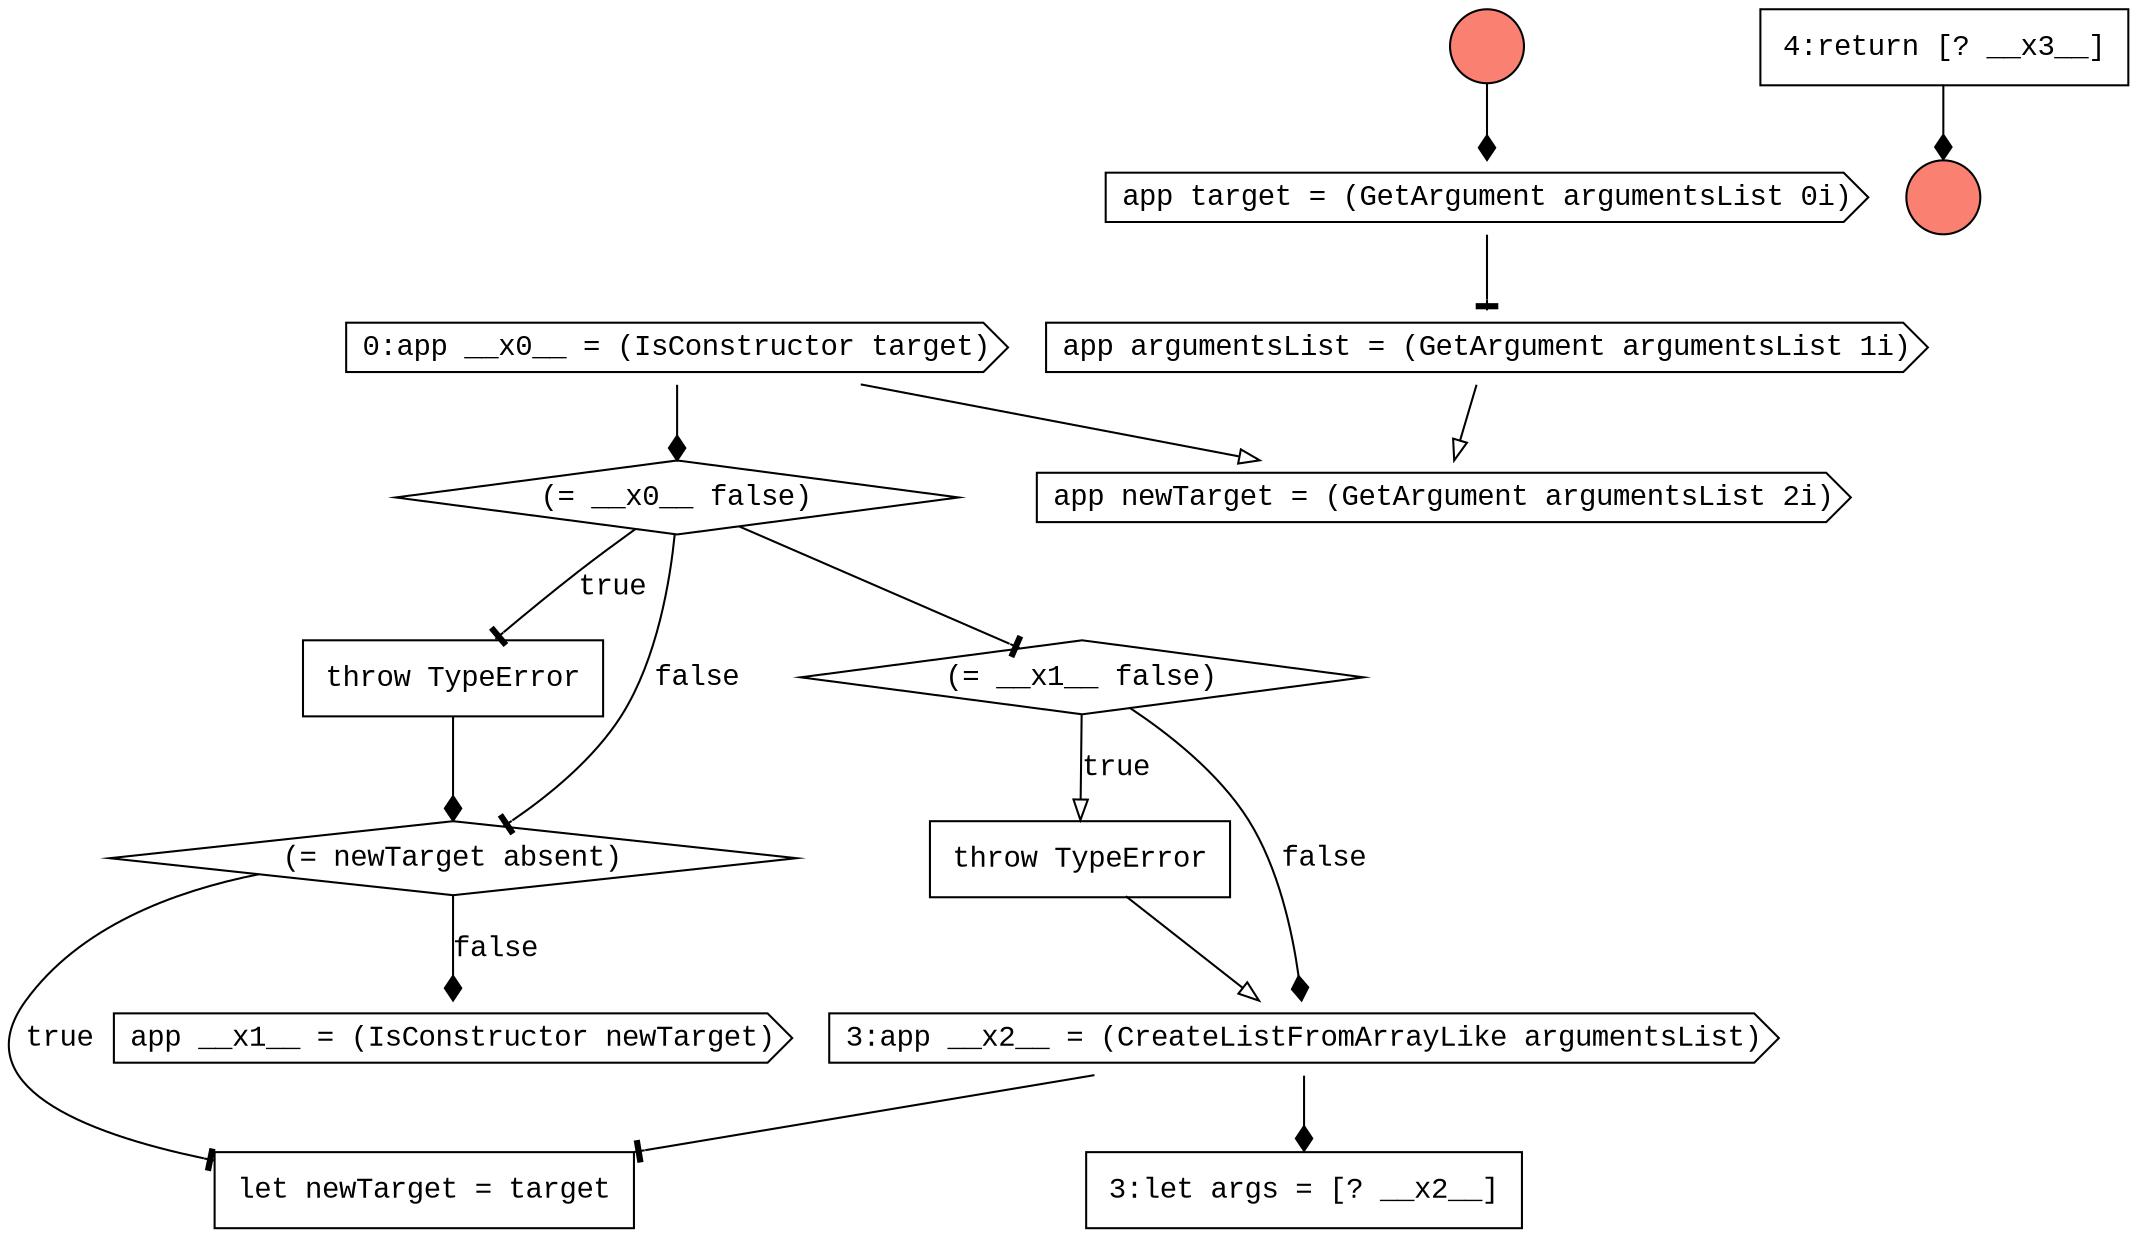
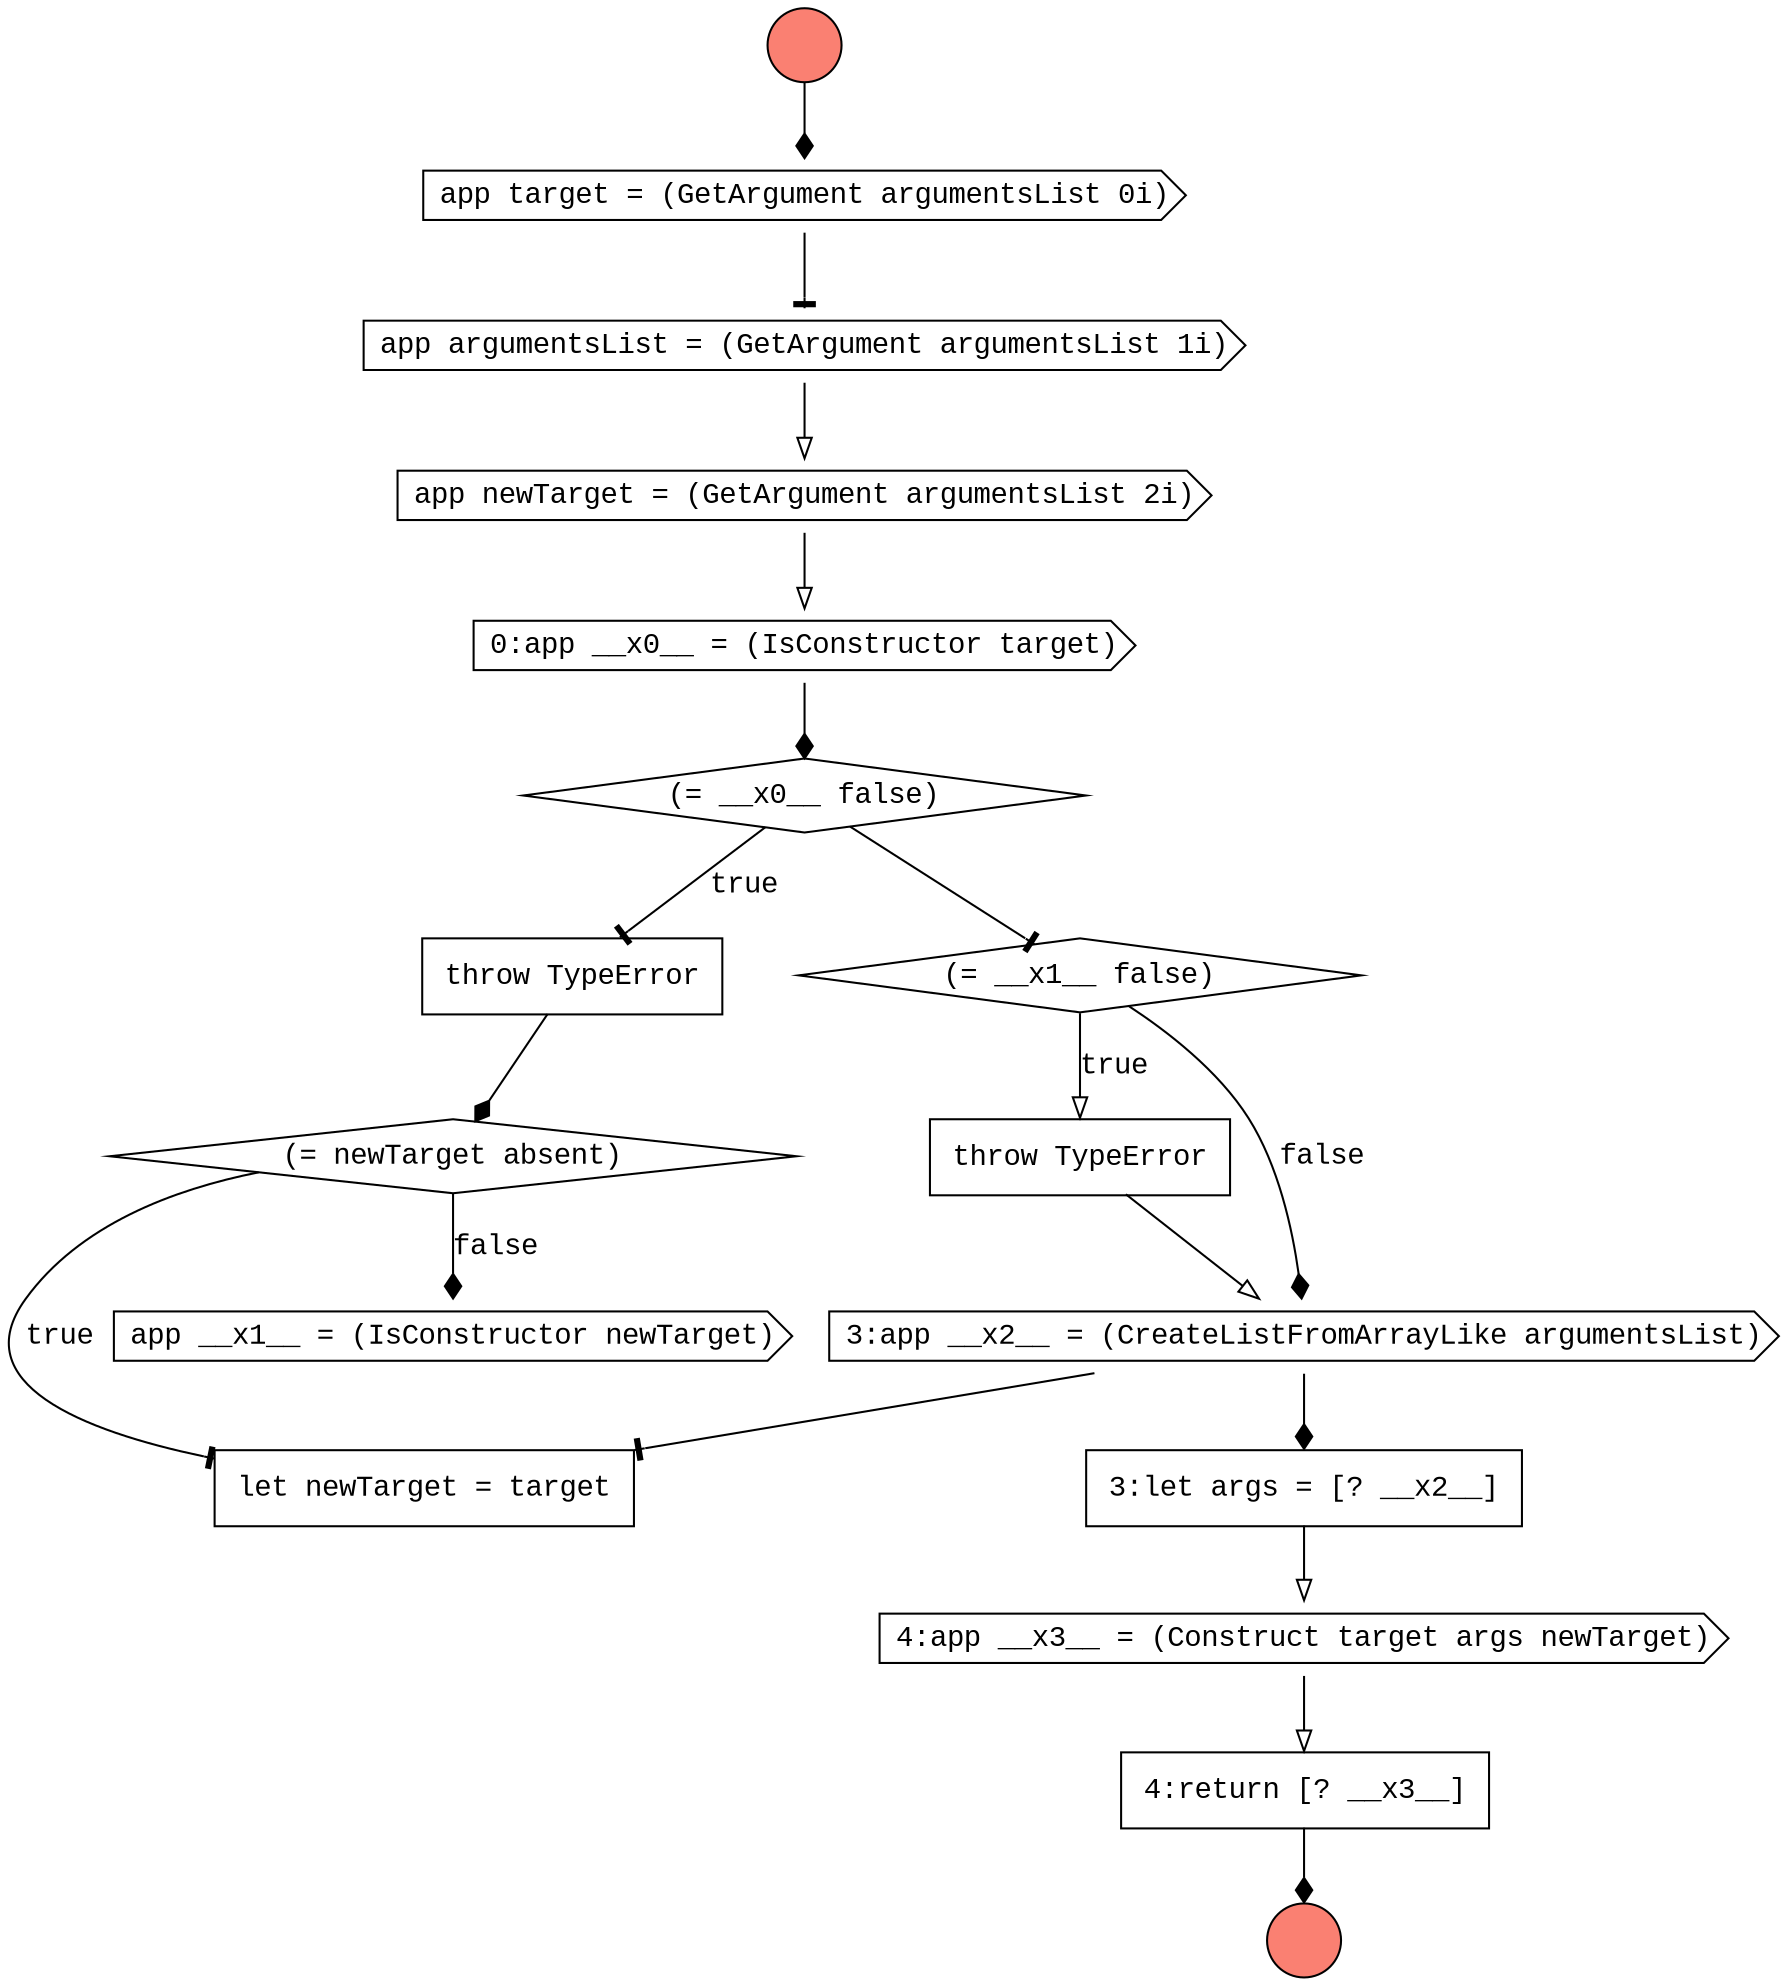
edge "0:app __x0__ = (IsConstructor target)" -> "app newTarget = (GetArgument argumentsList 2i)": reversed
edge "(= __x0__ false)" -> "(= newTarget absent)": removed, label "false"
node "4:app __x3__ = (Construct target args newTarget)": added
